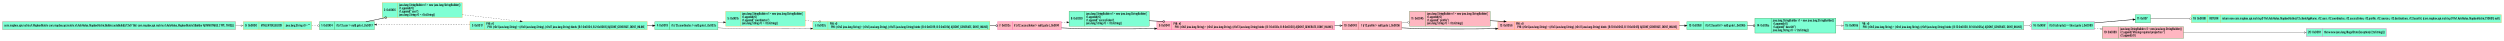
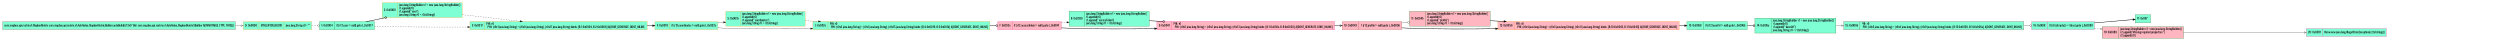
node "18: 0x0088": removed
edge "5: 0x001b" -> "6: 0x002c": arrowhead odot -> normal
edge "3: 0x0017" -> "1: 0x0004": reversed
node "4: 0x0019": color darkgreen -> darkorange
